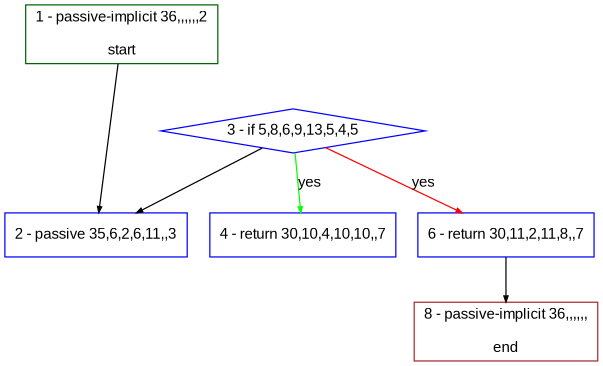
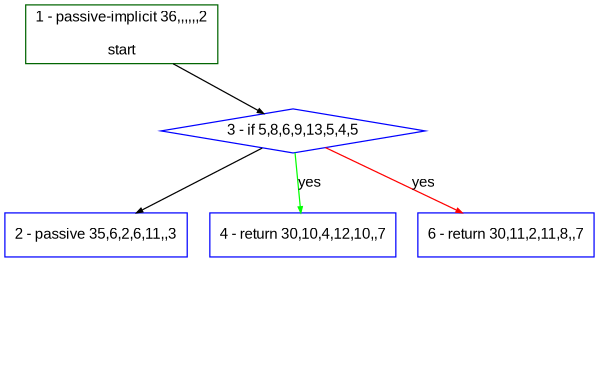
edge "1 - passive-implicit 36,,,,,,2 start" -> "2 - passive 35,6,2,6,11,,3": now "1 - passive-implicit 36,,,,,,2 start" -> "3 - if 5,8,6,9,13,5,4,5"
node "4 - return 30,10,4,10,10,,7": label "4 - return 30,10,4,10,10,,7" -> "4 - return 30,10,4,12,10,,7"
node "8 - passive-implicit 36,,,,,, end": removed
